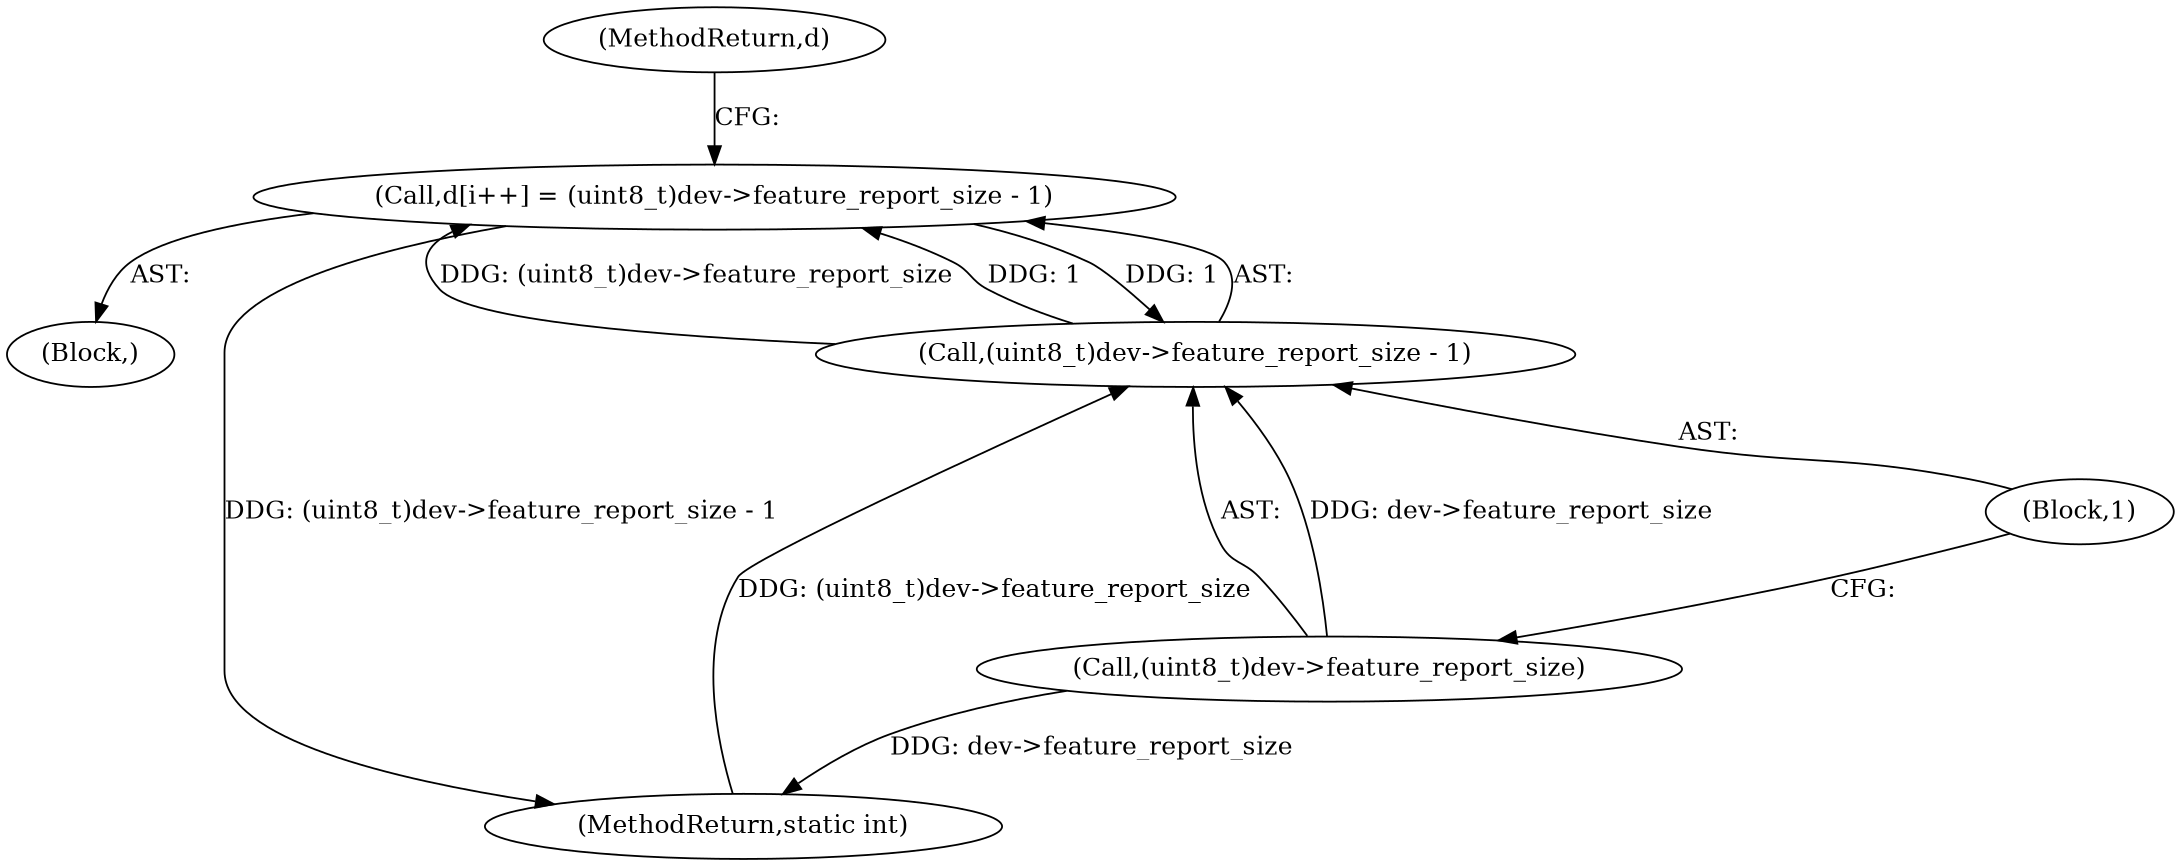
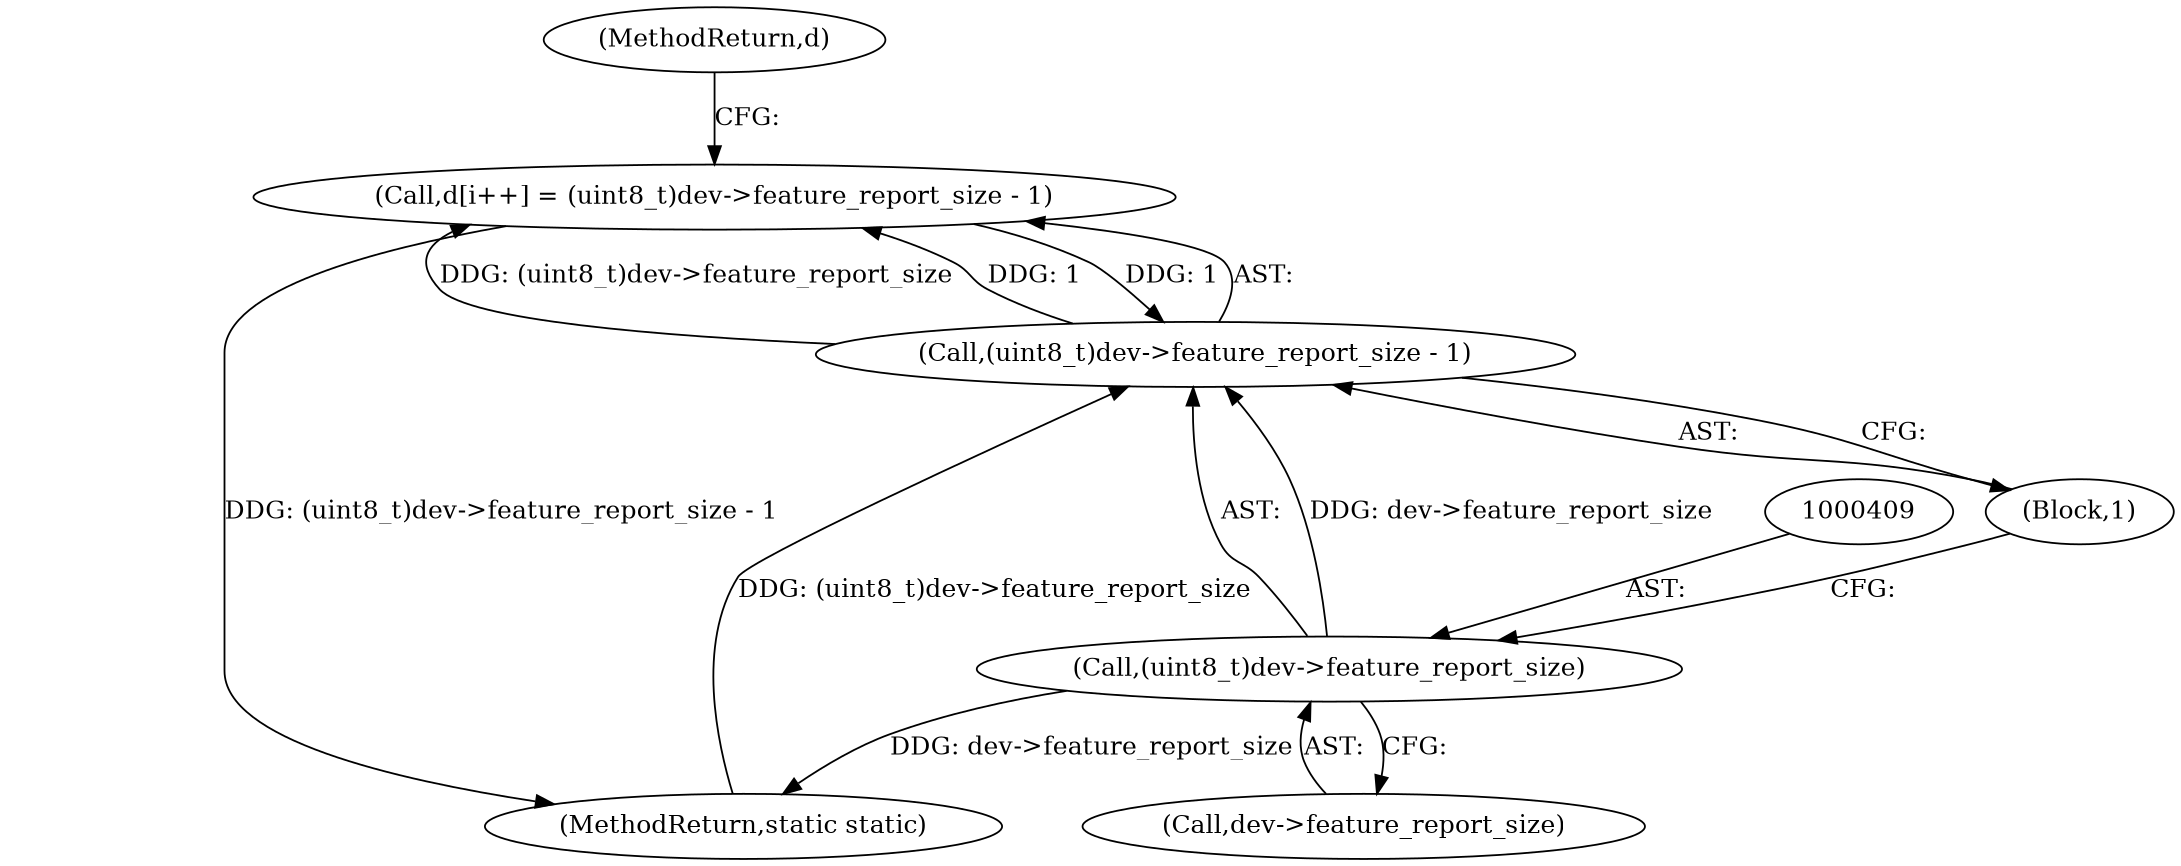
node "(Block,)": removed
edge "(Call,(uint8_t)dev->feature_report_size - 1)" -> "(Block,1)": added, label "CFG:"
node "1000409": added
node "(MethodReturn,static int)": label "(MethodReturn,static int)" -> "(MethodReturn,static static)"
node "(Call,dev->feature_report_size)": added
